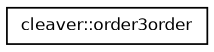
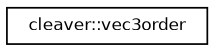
node "cleaver::order3order": label "cleaver::order3order" -> "cleaver::vec3order"
